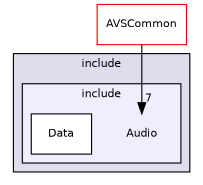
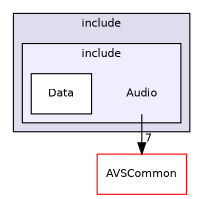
edge "AVSCommon" -> "Audio": reversed
